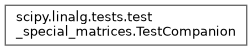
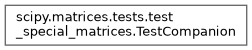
node "scipy.linalg.tests.test _special_matrices.TestCompanion": label "scipy.linalg.tests.test _special_matrices.TestCompanion" -> "scipy.matrices.tests.test _special_matrices.TestCompanion"
